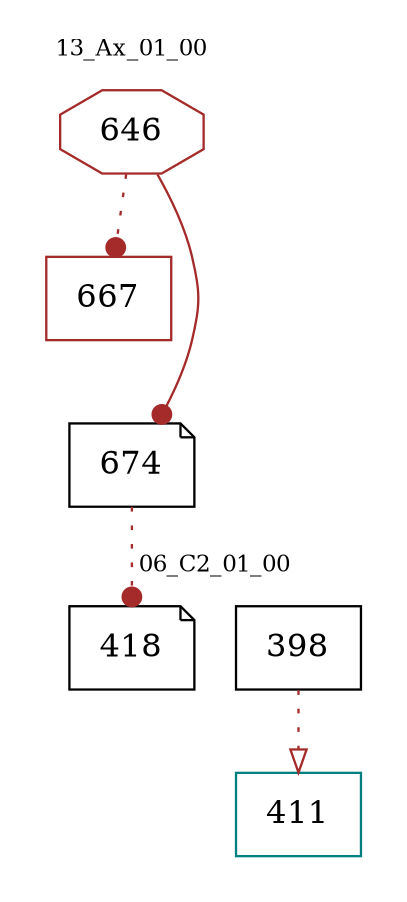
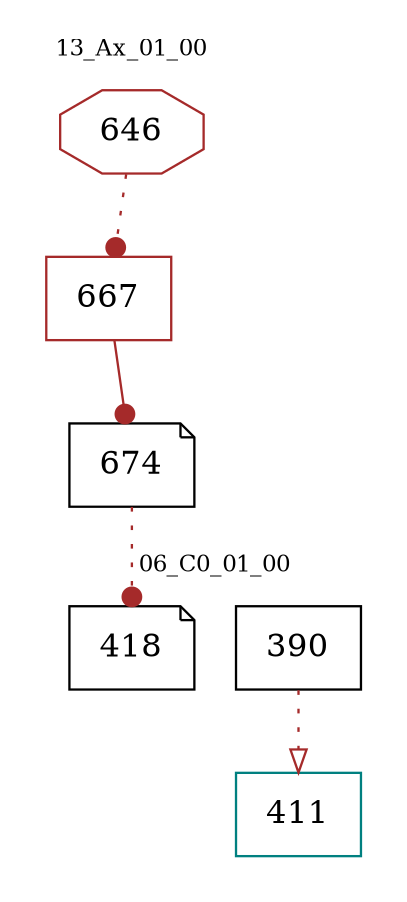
edge "646" -> "674": now "667" -> "674"
cluster "06_C2_01_00": label "06_C2_01_00" -> "06_C0_01_00"
node "398": label "398" -> "390"
